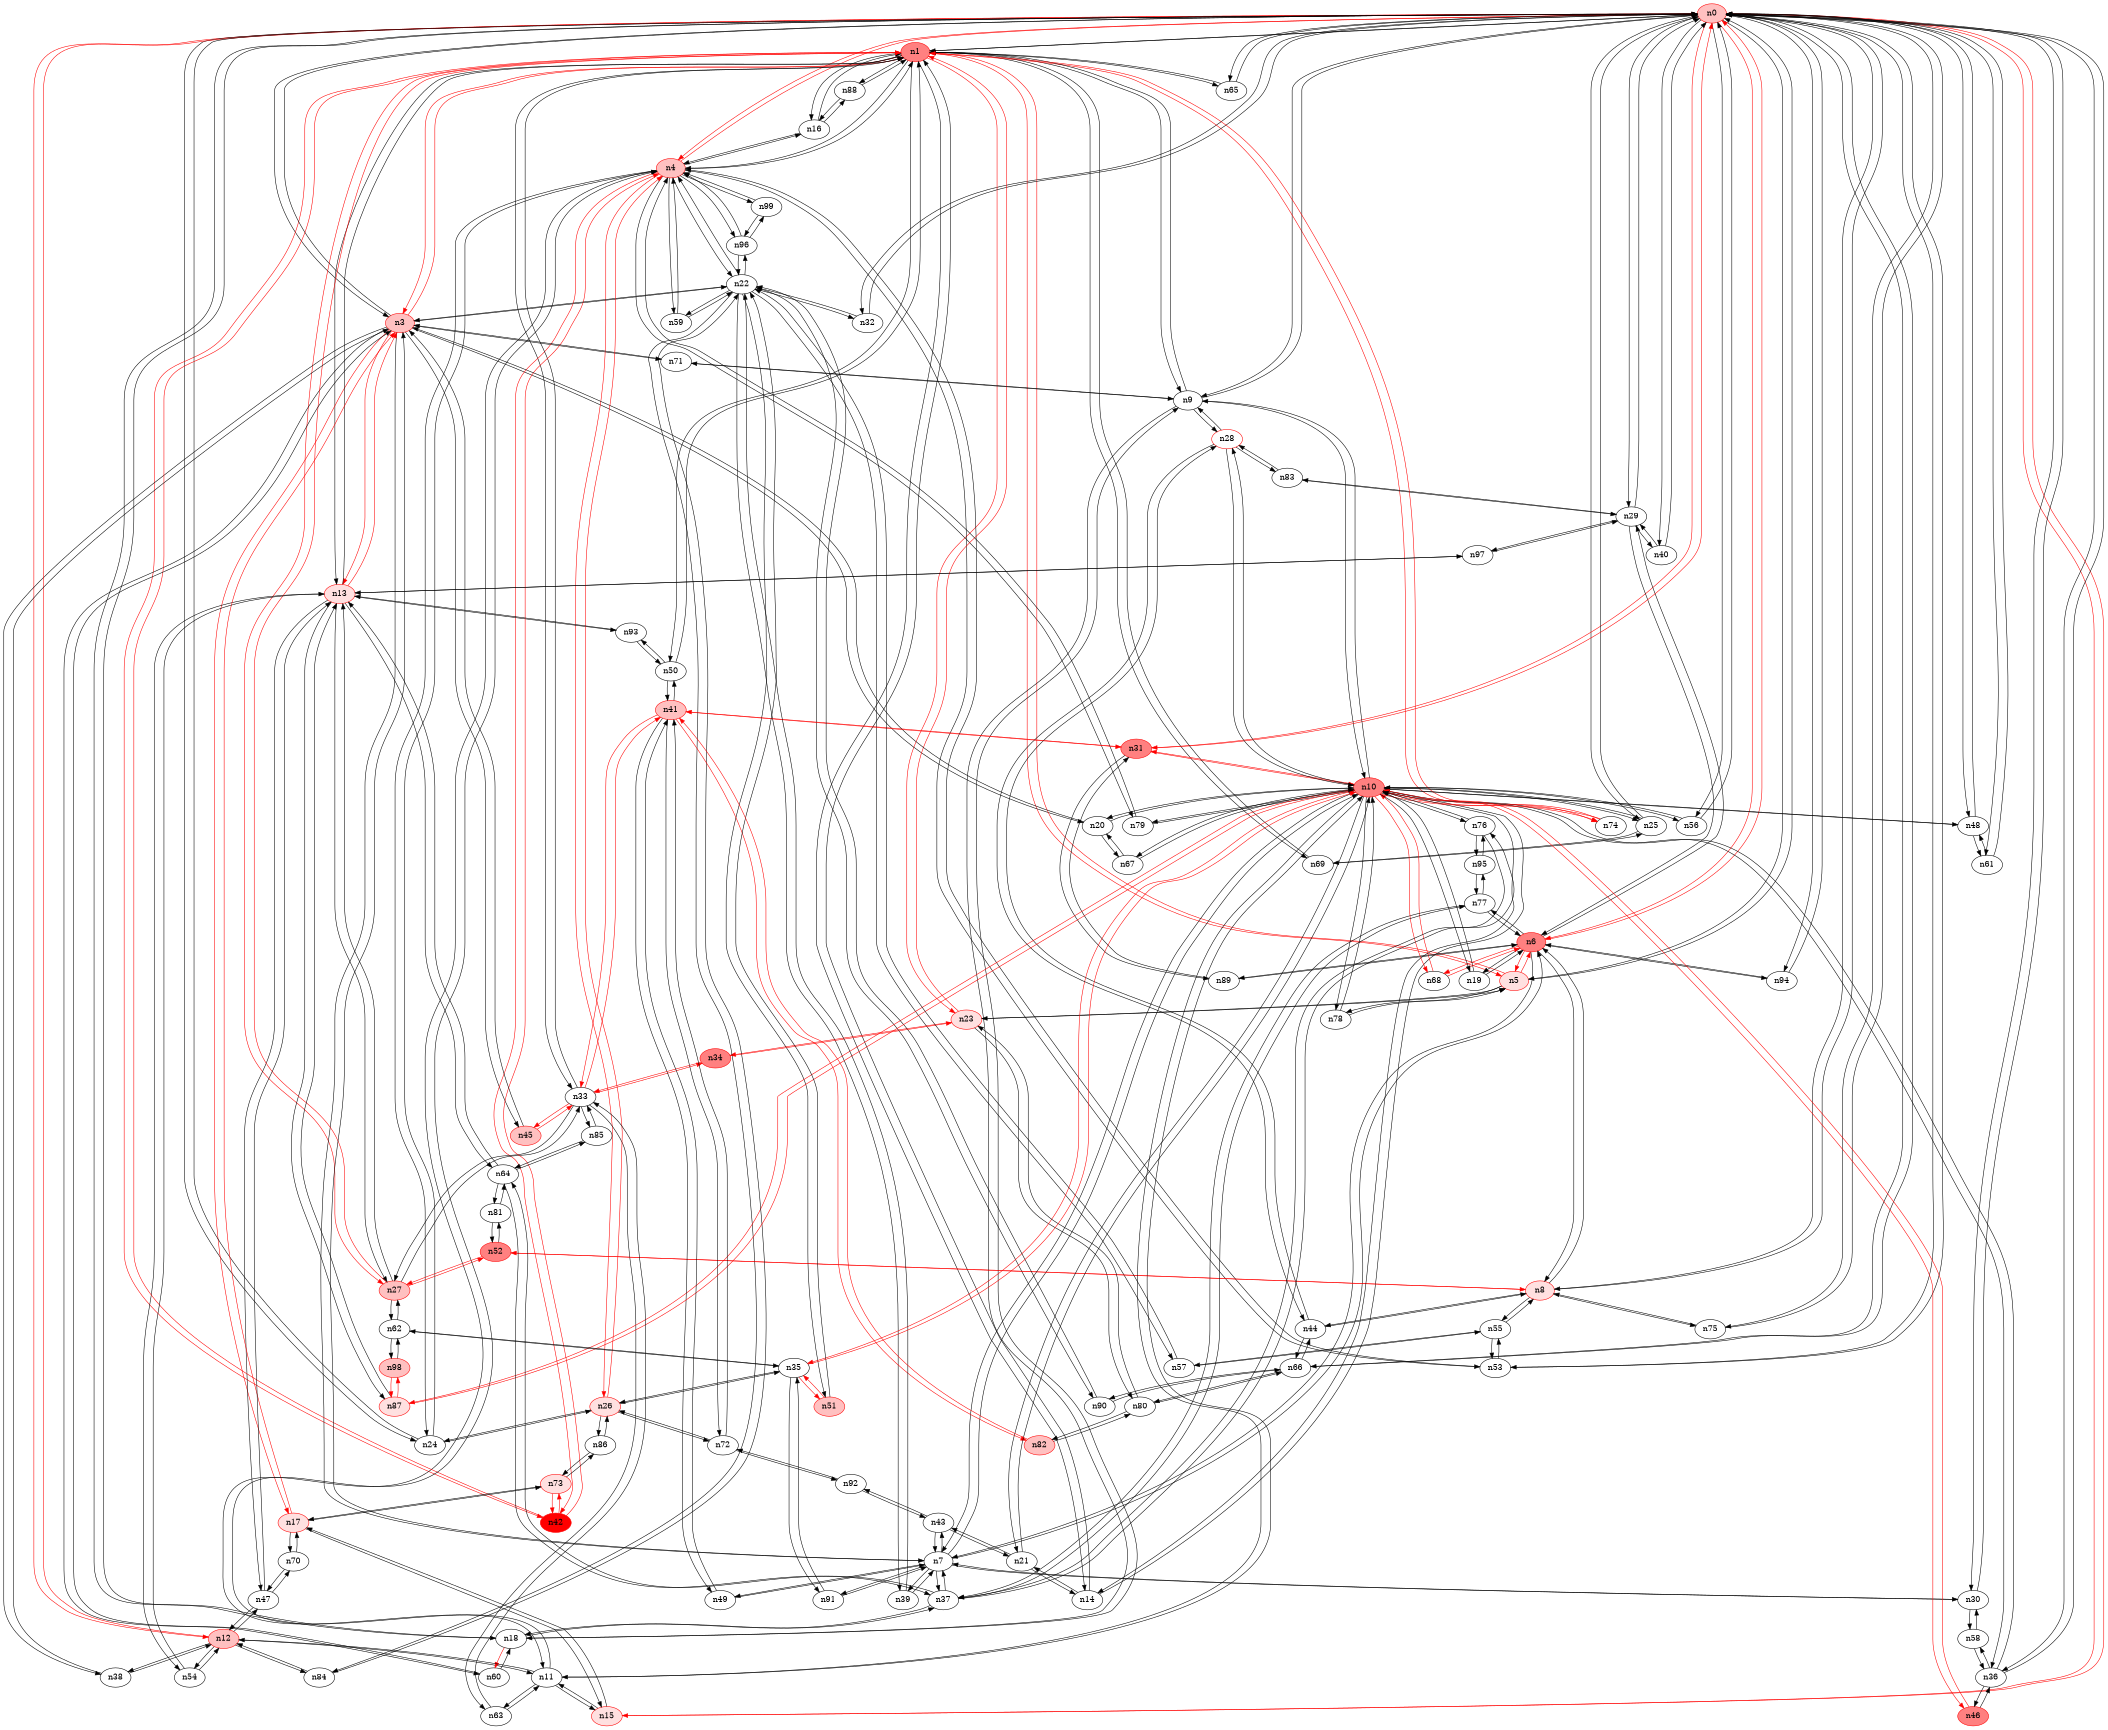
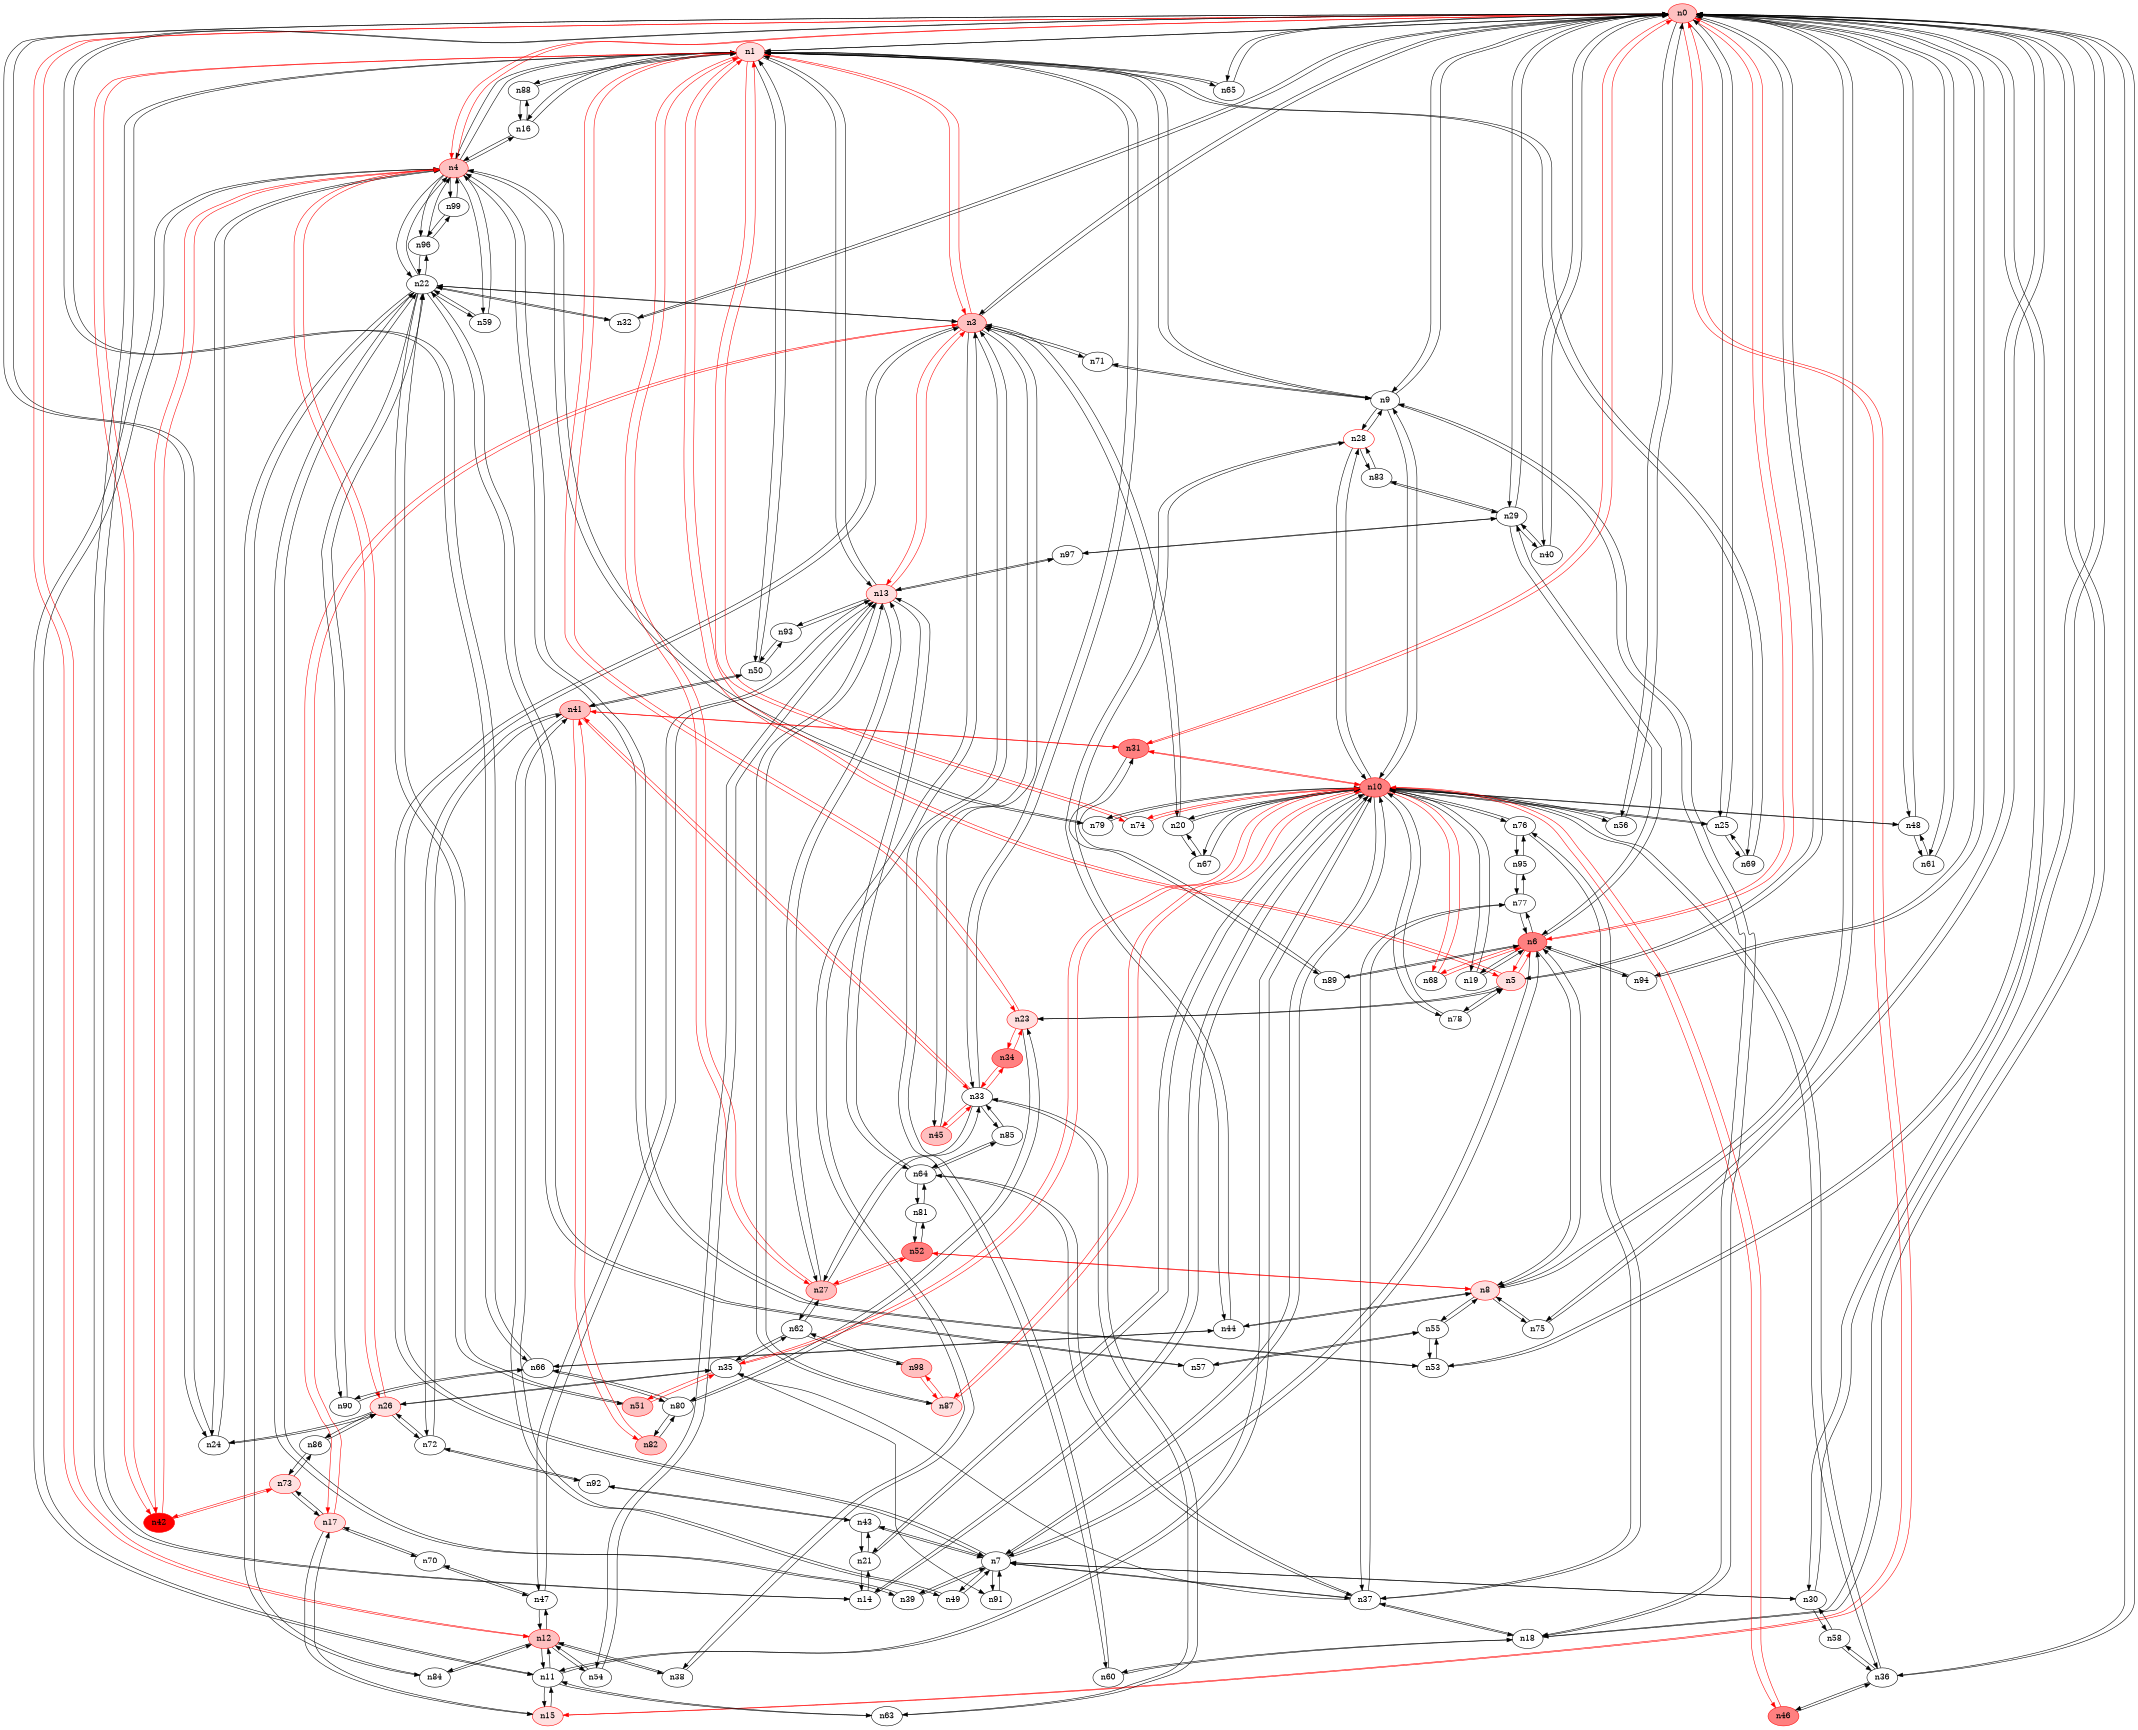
node "n1": fillcolor #ff8080 -> #ffe0e0
edge "n91" -> "n35": now "n37" -> "n35"
edge "n18" -> "n60": color #ff0000 -> black
